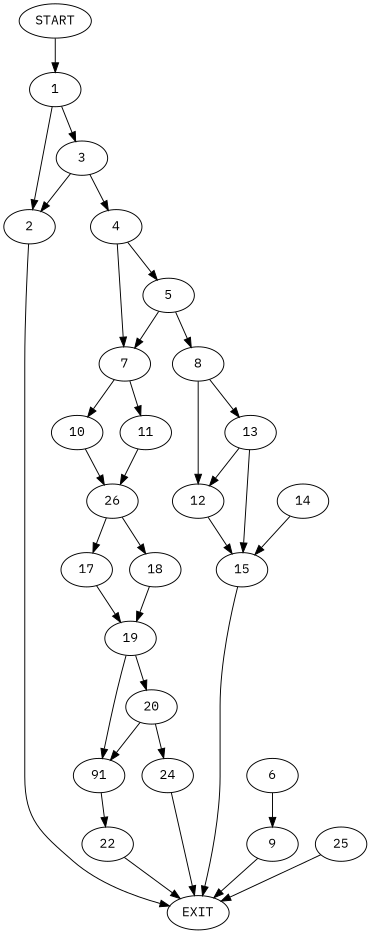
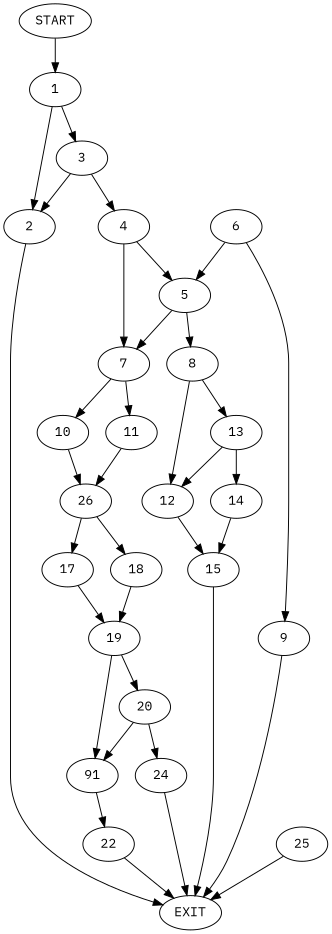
edge "6" -> "5": added
edge "13" -> "15": now "13" -> "14"
